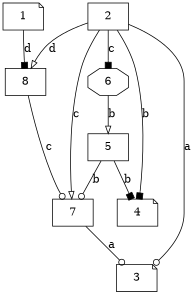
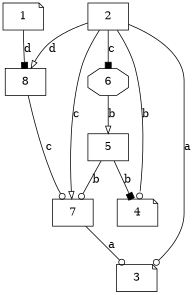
edge "2" -> "4": arrowhead box -> odot
